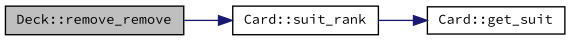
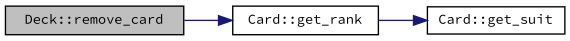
node "Deck::remove_remove": label "Deck::remove_remove" -> "Deck::remove_card"
node "Card::suit_rank": label "Card::suit_rank" -> "Card::get_rank"
